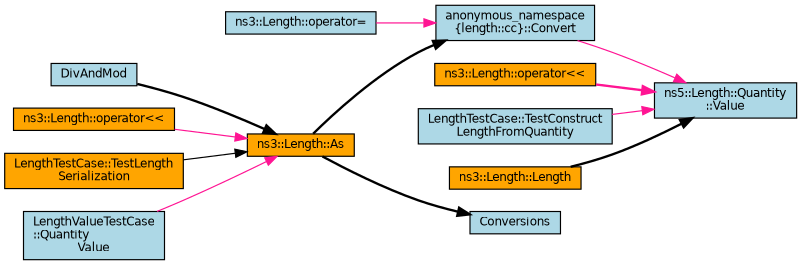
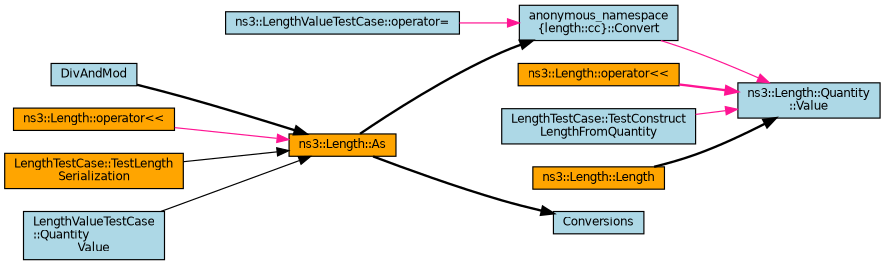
node "ns3::Length::operator=": label "ns3::Length::operator=" -> "ns3::LengthValueTestCase::operator="
node "ns5::Length::Quantity ::Value": label "ns5::Length::Quantity ::Value" -> "ns3::Length::Quantity ::Value"
edge "LengthValueTestCase ::Quantity Value" -> "ns3::Length::As": color deeppink -> black
